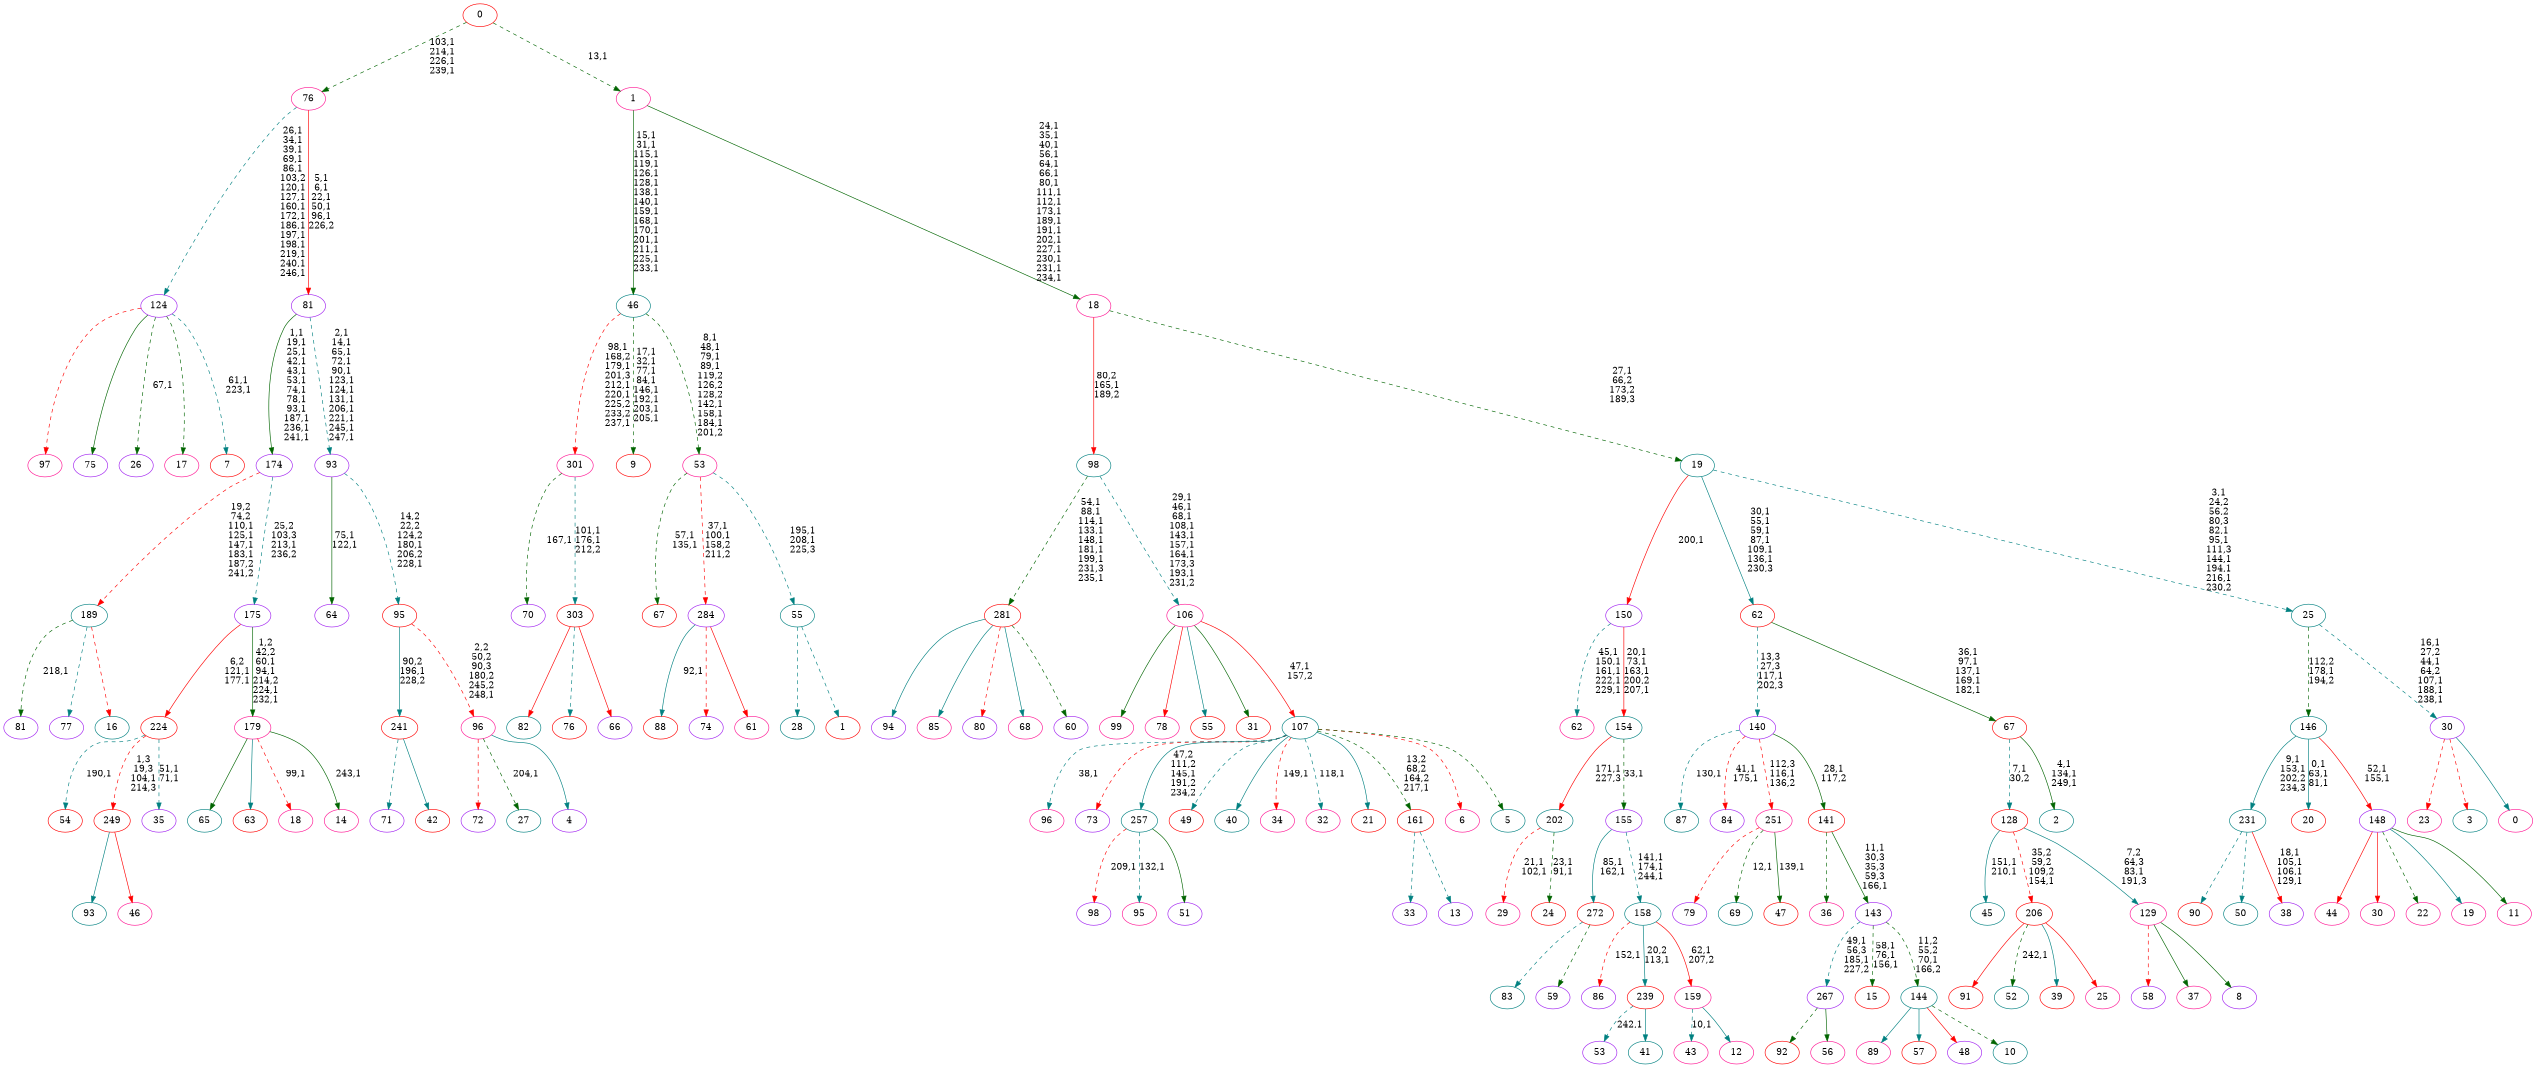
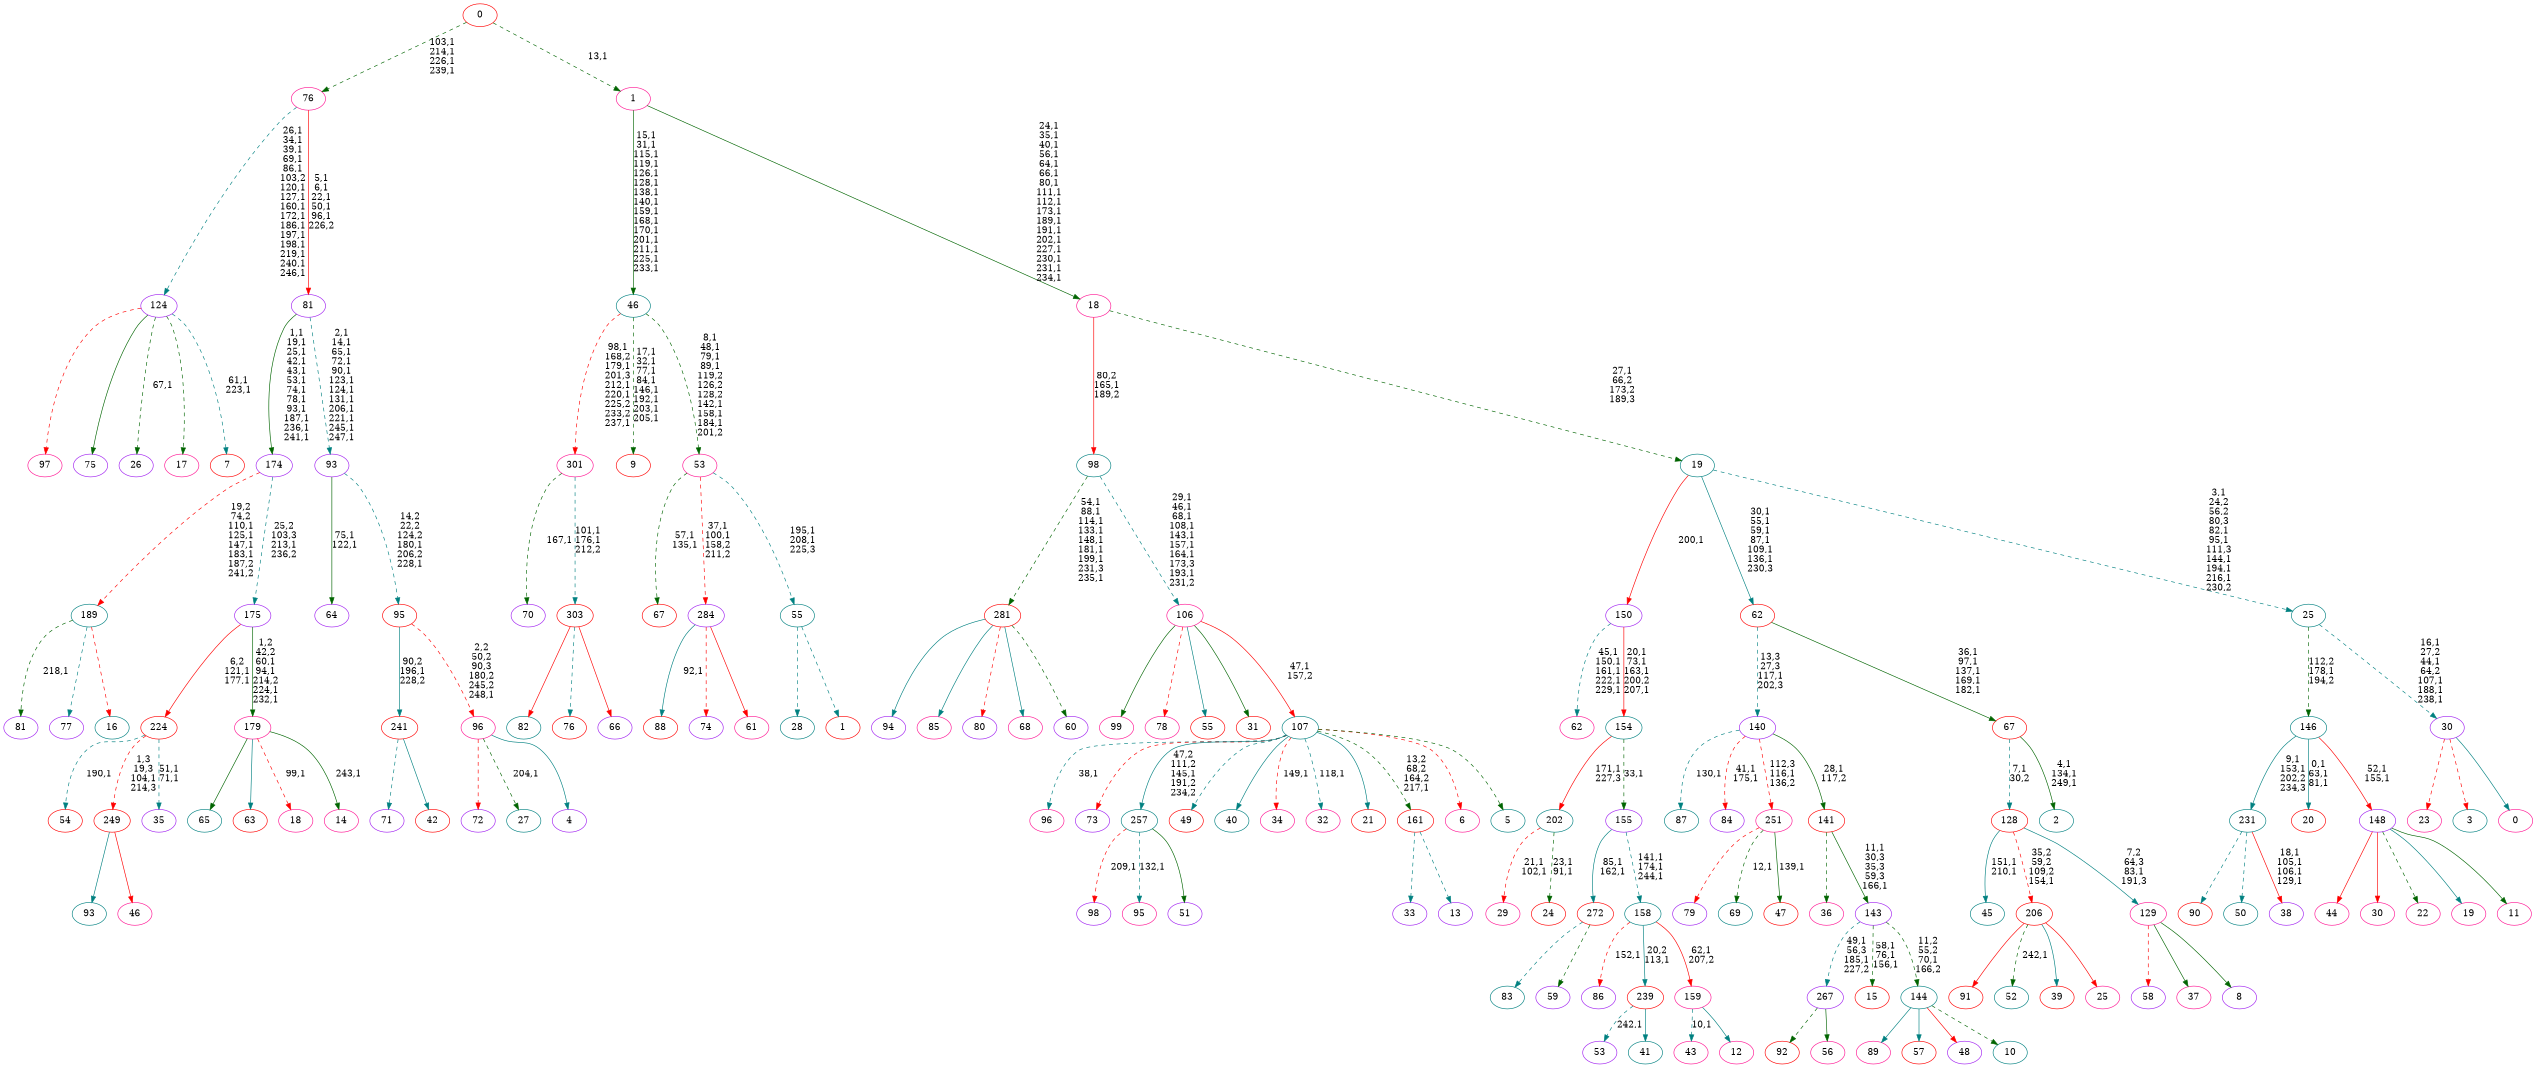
edge "106" -> "78": style solid -> dashed
